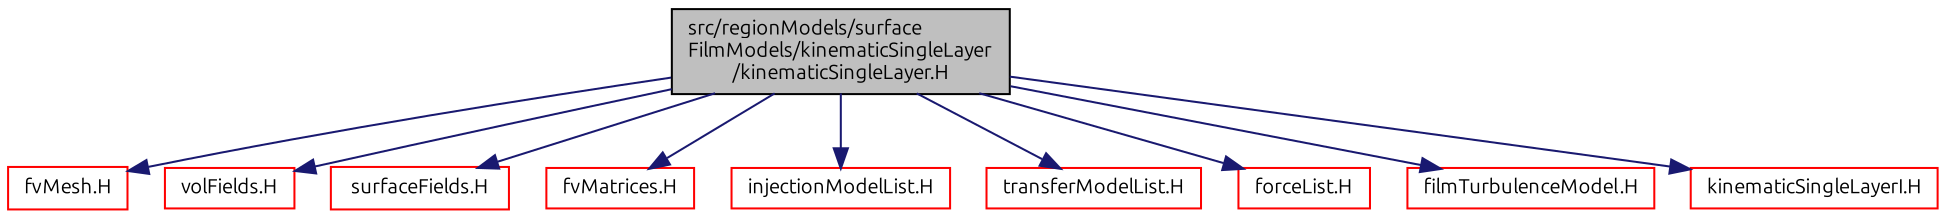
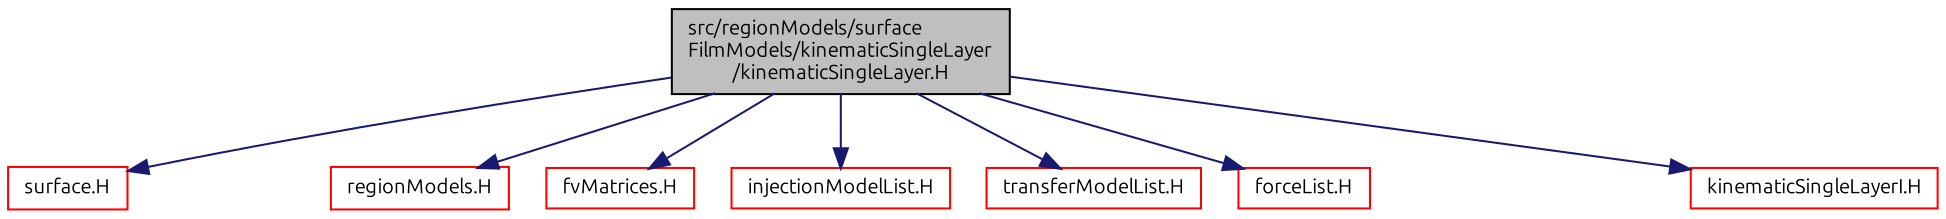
node "fvMesh.H": label "fvMesh.H" -> "surface.H"
node "volFields.H": removed
node "surfaceFields.H": label "surfaceFields.H" -> "regionModels.H"
node "filmTurbulenceModel.H": removed
